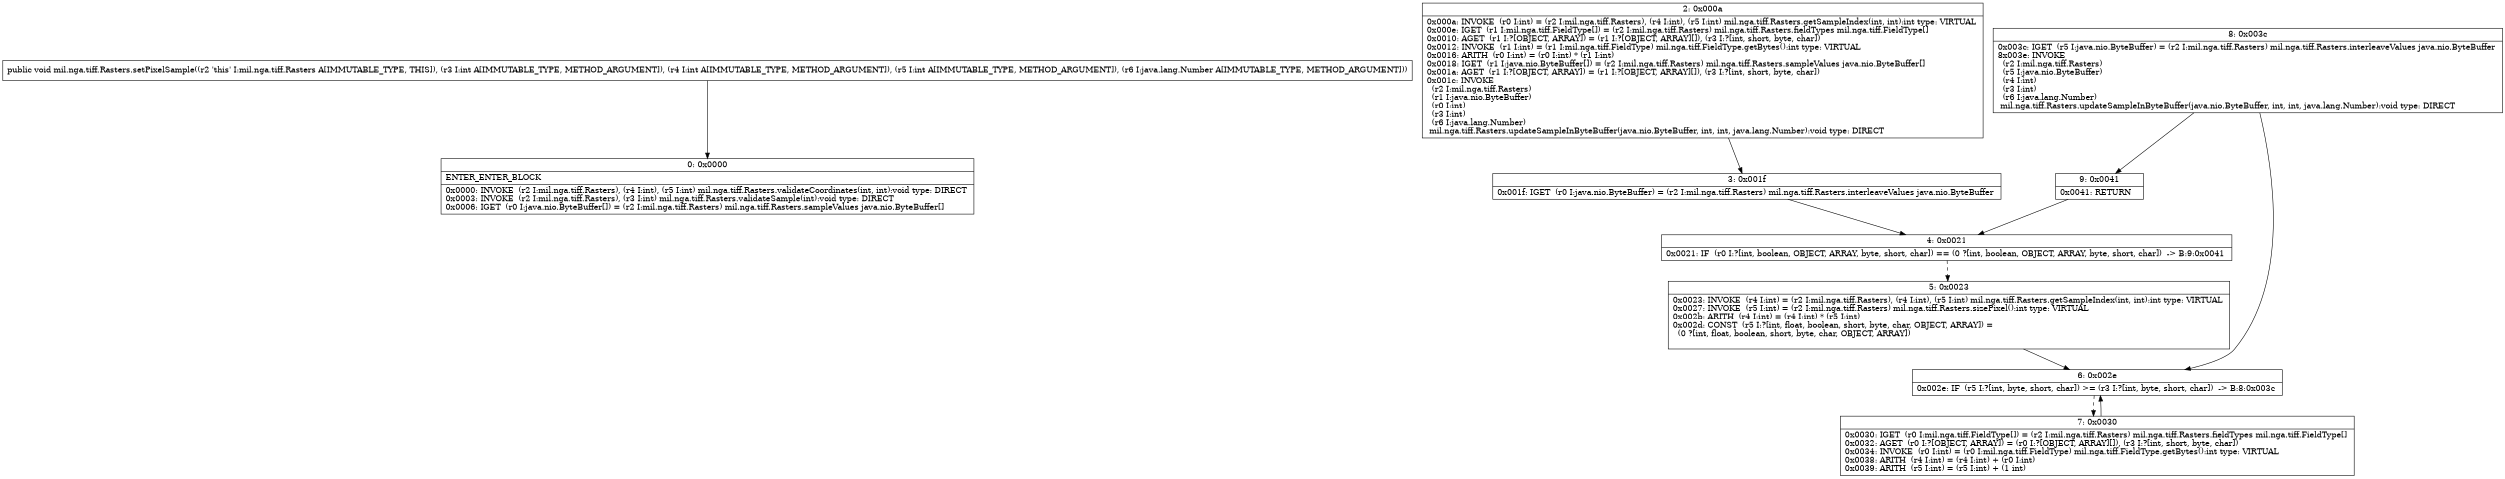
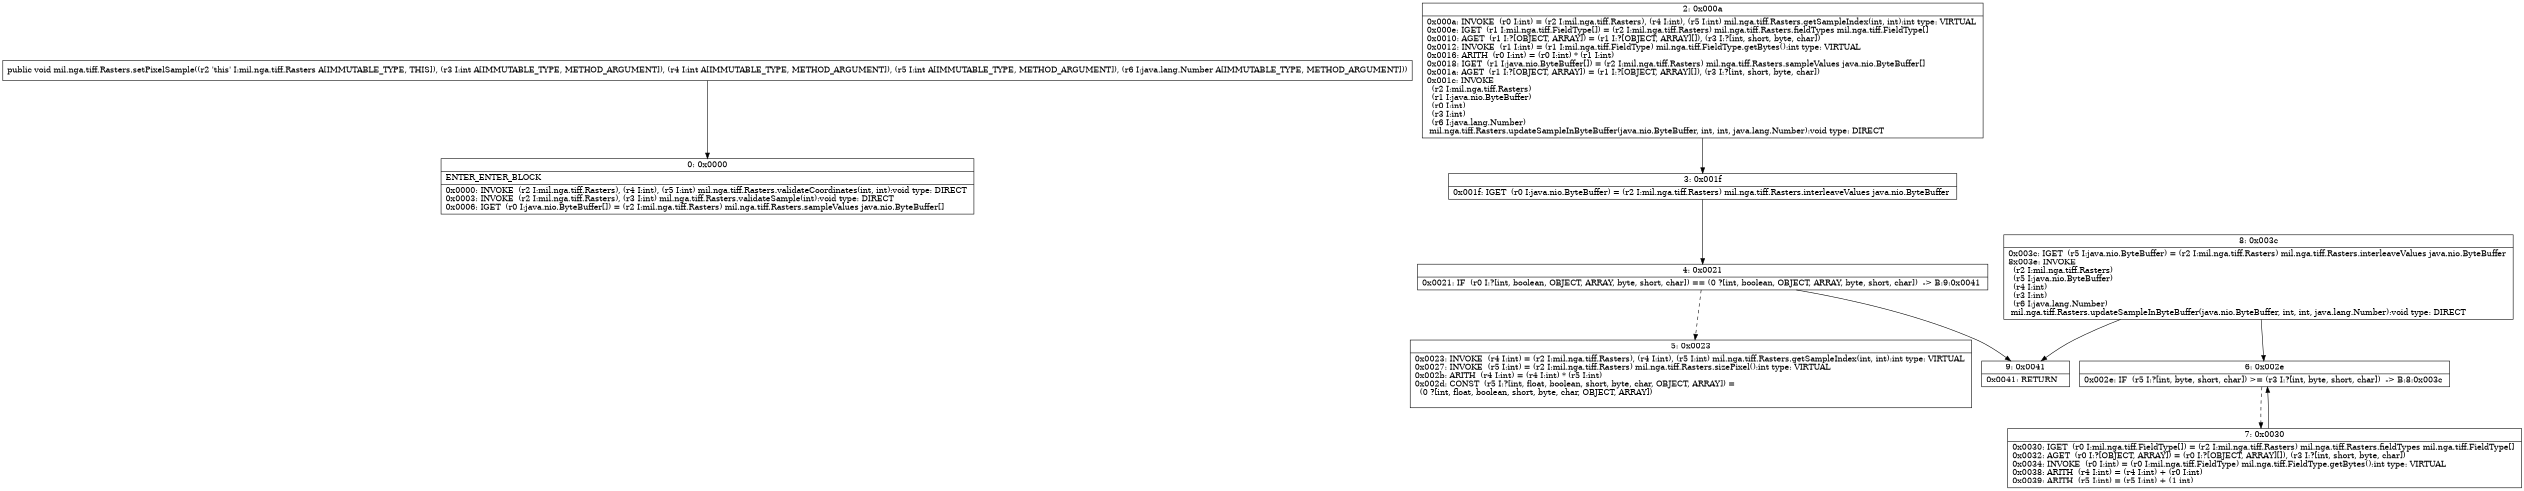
edge "9: 0x0041" -> "4: 0x0021": reversed
edge "5: 0x0023" -> "6: 0x002e": removed
